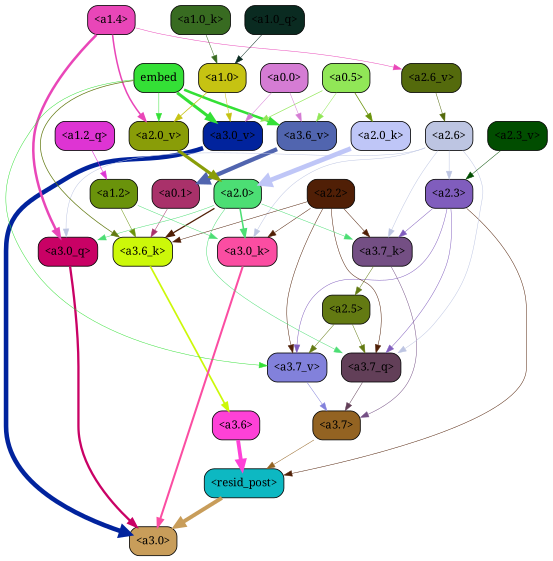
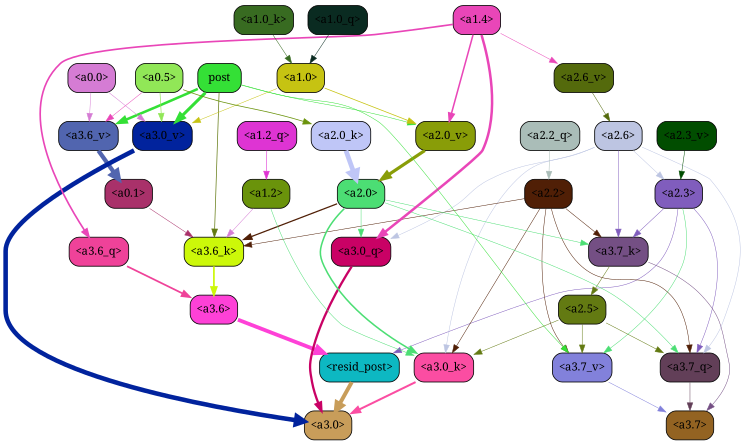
node "embed": label "embed" -> "post"
edge "<a0.5>" -> "<a3.6_v>": color #91e757 -> #e946b8
node "<a2.2_q>": added
edge "<a2.6>" -> "<a3.7_k>": color #bdc5e2 -> #805dbd
edge "<a1.2>" -> "<a3.6_k>": color #6a930b -> #d57cd4
node "<a3.6_q>": added
edge "<a2.3>" -> "<a3.7_v>": color #805dbd -> #4cde74
edge "<a2.5>" -> "<a3.0_k>": added
edge "<a2.3>" -> "<resid_post>": color #501f06 -> #805dbd
edge "<a3.7>" -> "<resid_post>": removed
